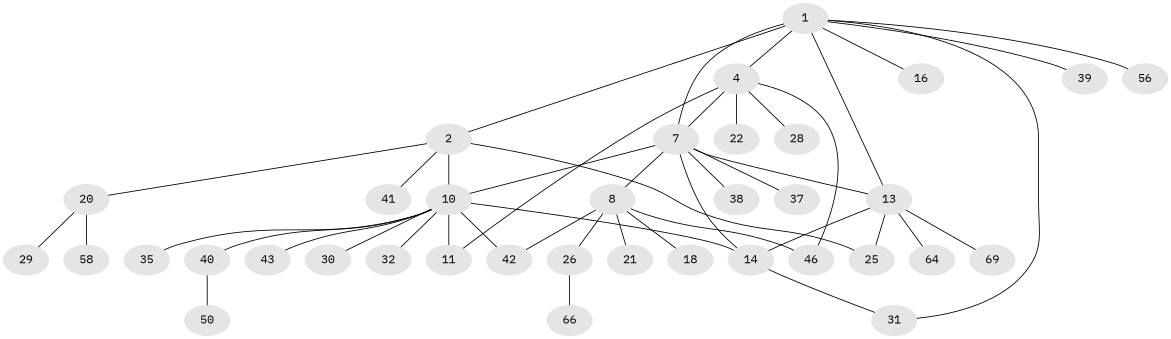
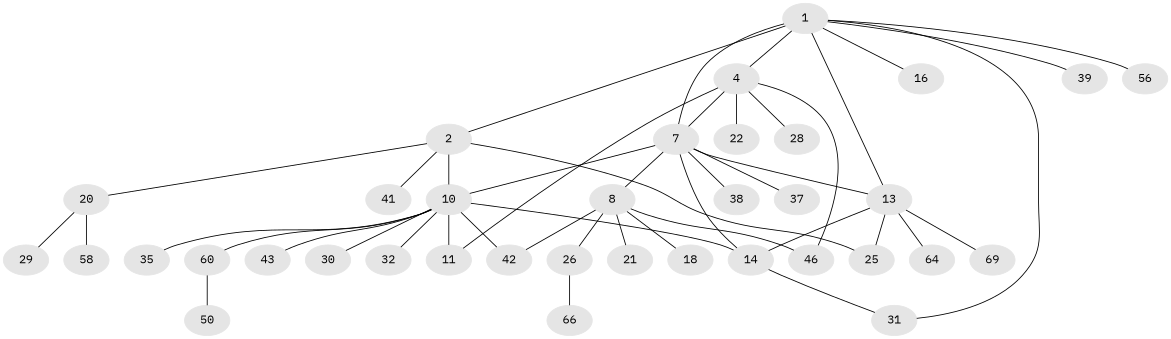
node "40": label "40" -> "60"
